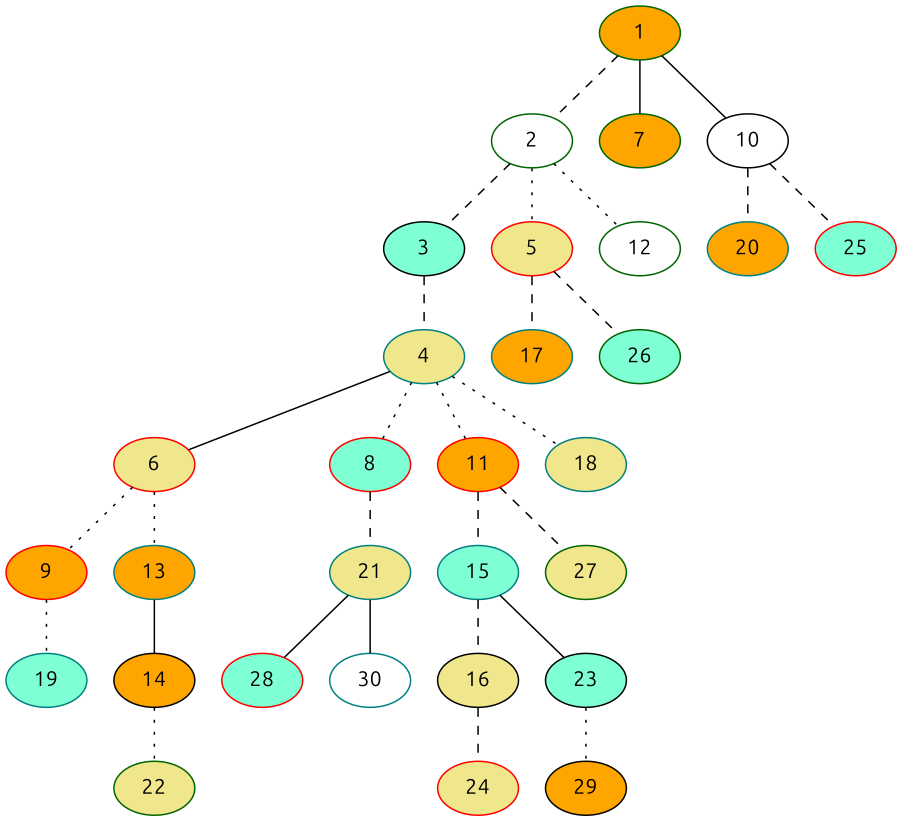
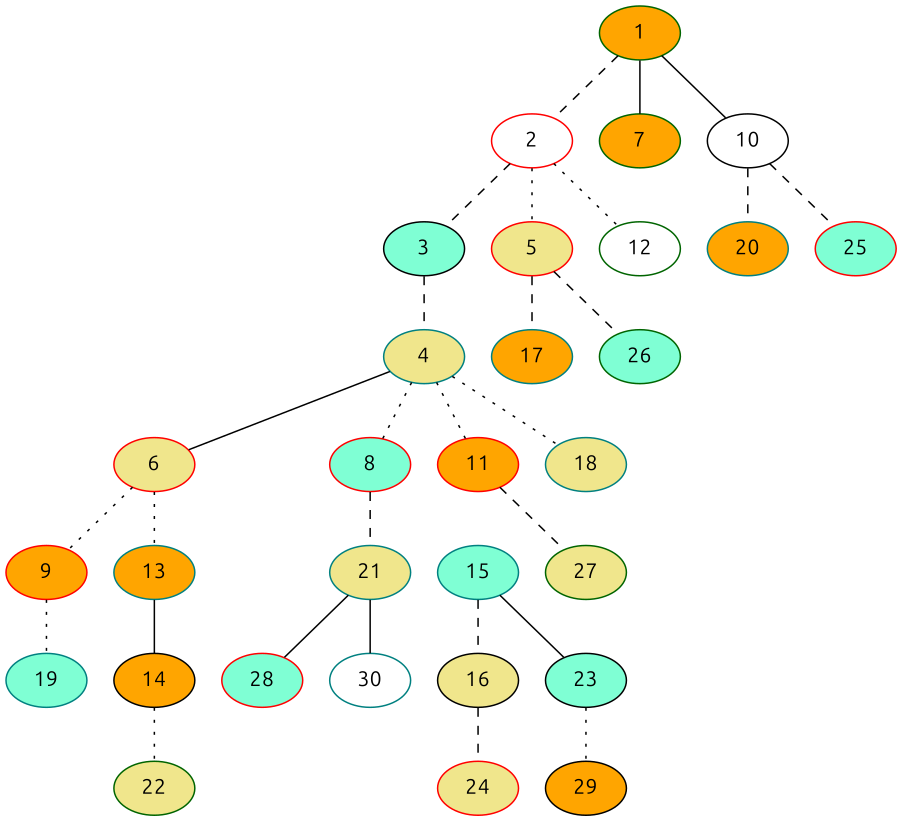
node "2": color darkgreen -> red
edge "11" -- "15": removed
